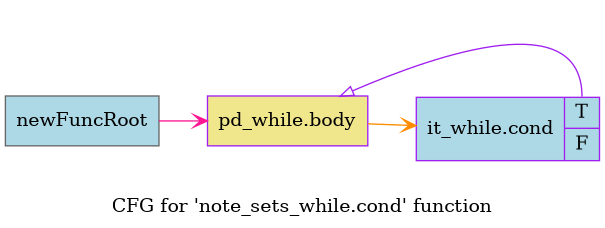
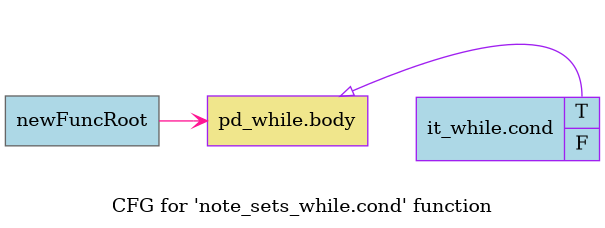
edge "pd_while.body" -> "it_while.cond": removed
